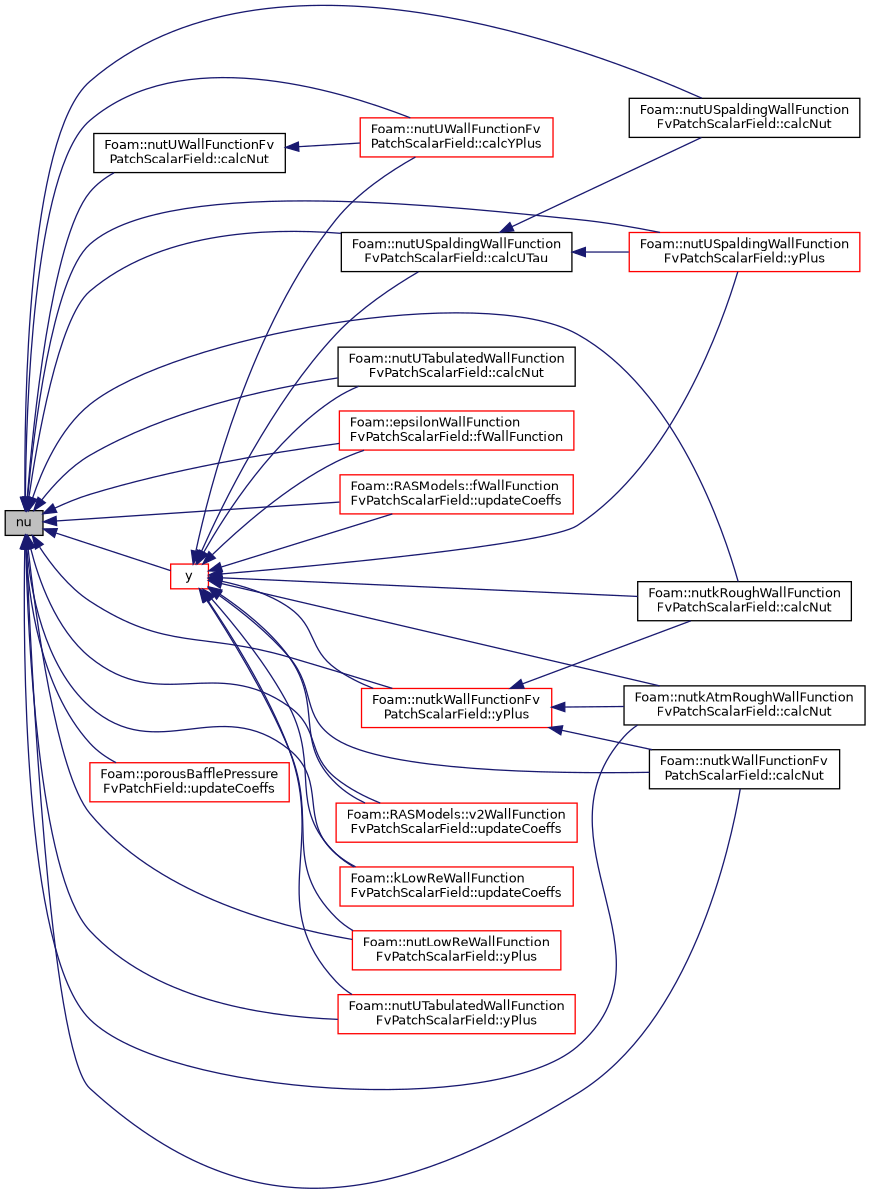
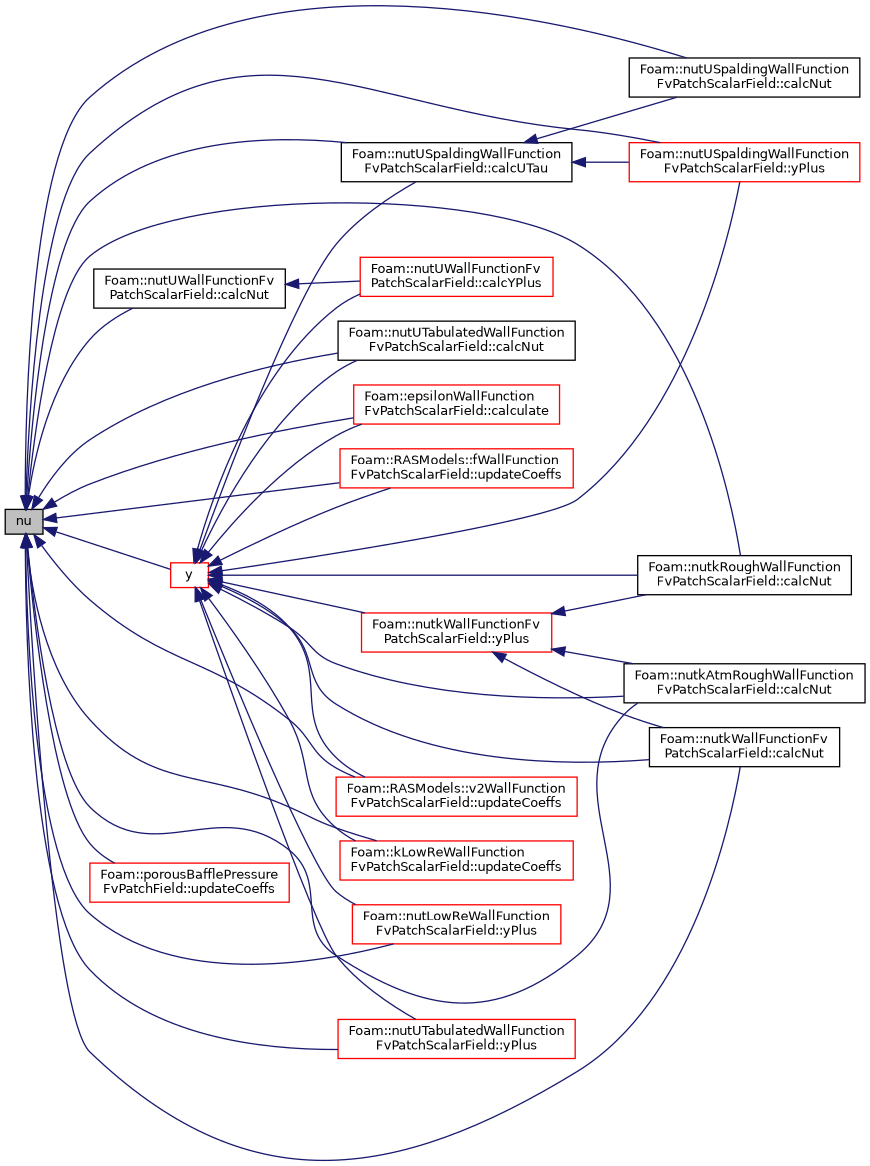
edge "Foam::nutUWallFunctionFv PatchScalarField::calcYPlus" -> "nu": removed
node "Foam::epsilonWallFunction FvPatchScalarField::fWallFunction": label "Foam::epsilonWallFunction FvPatchScalarField::fWallFunction" -> "Foam::epsilonWallFunction FvPatchScalarField::calculate"
edge "Foam::nutkWallFunctionFv PatchScalarField::yPlus" -> "nu": removed
